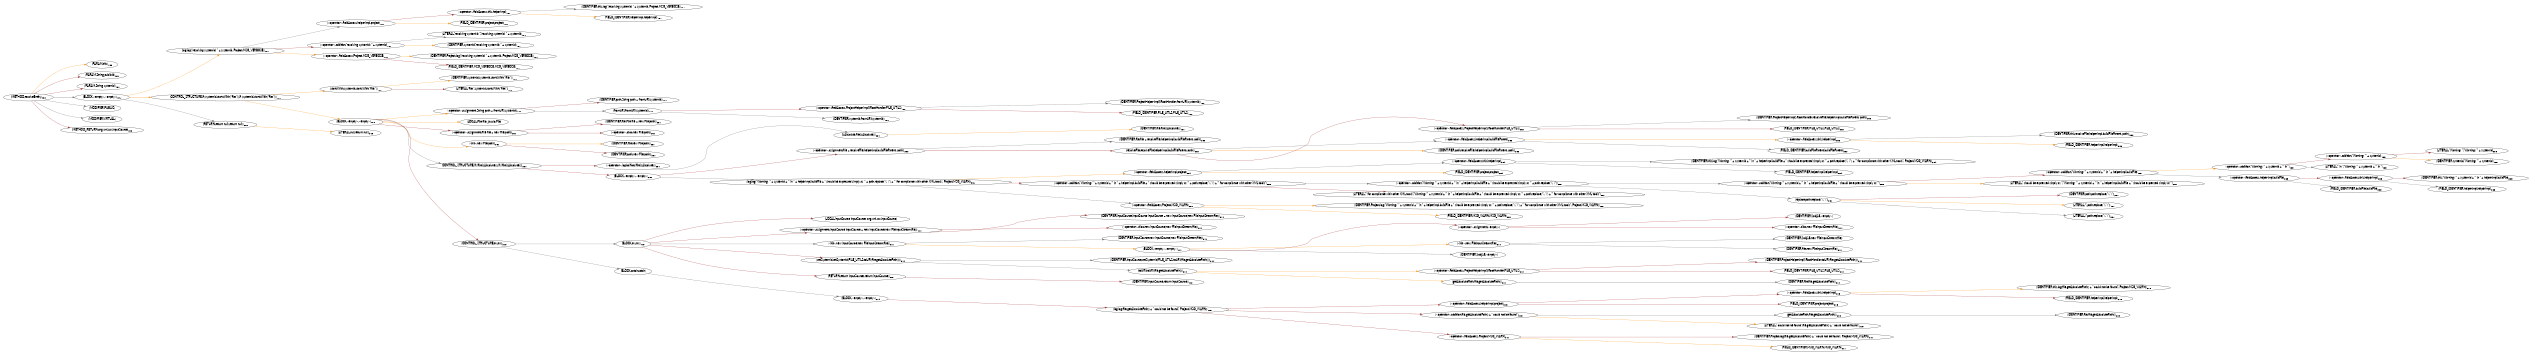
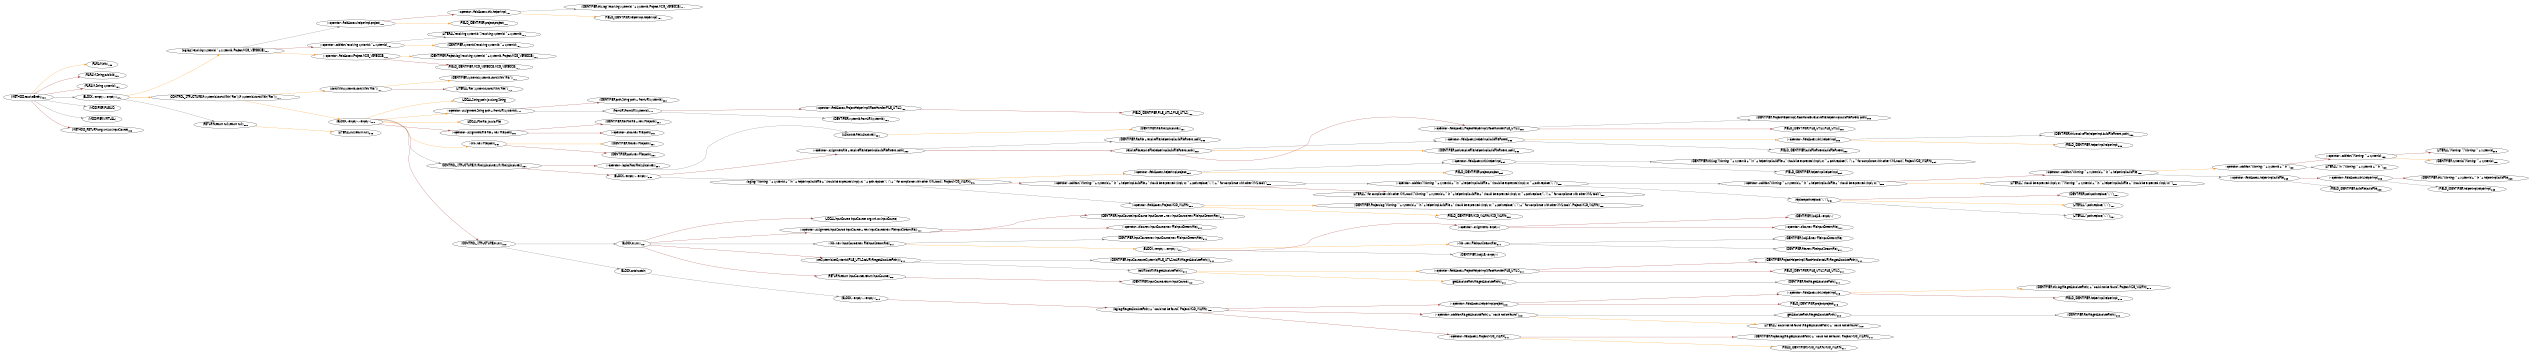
node "(LOCAL,String path: java.lang.String)": added
node "(IDENTIFIER,path,String path = fromURI(systemId))": text "299" -> "399"
node "(IDENTIFIER,ProjectHelperImpl$RootHandler,fromURI(systemId))": removed
